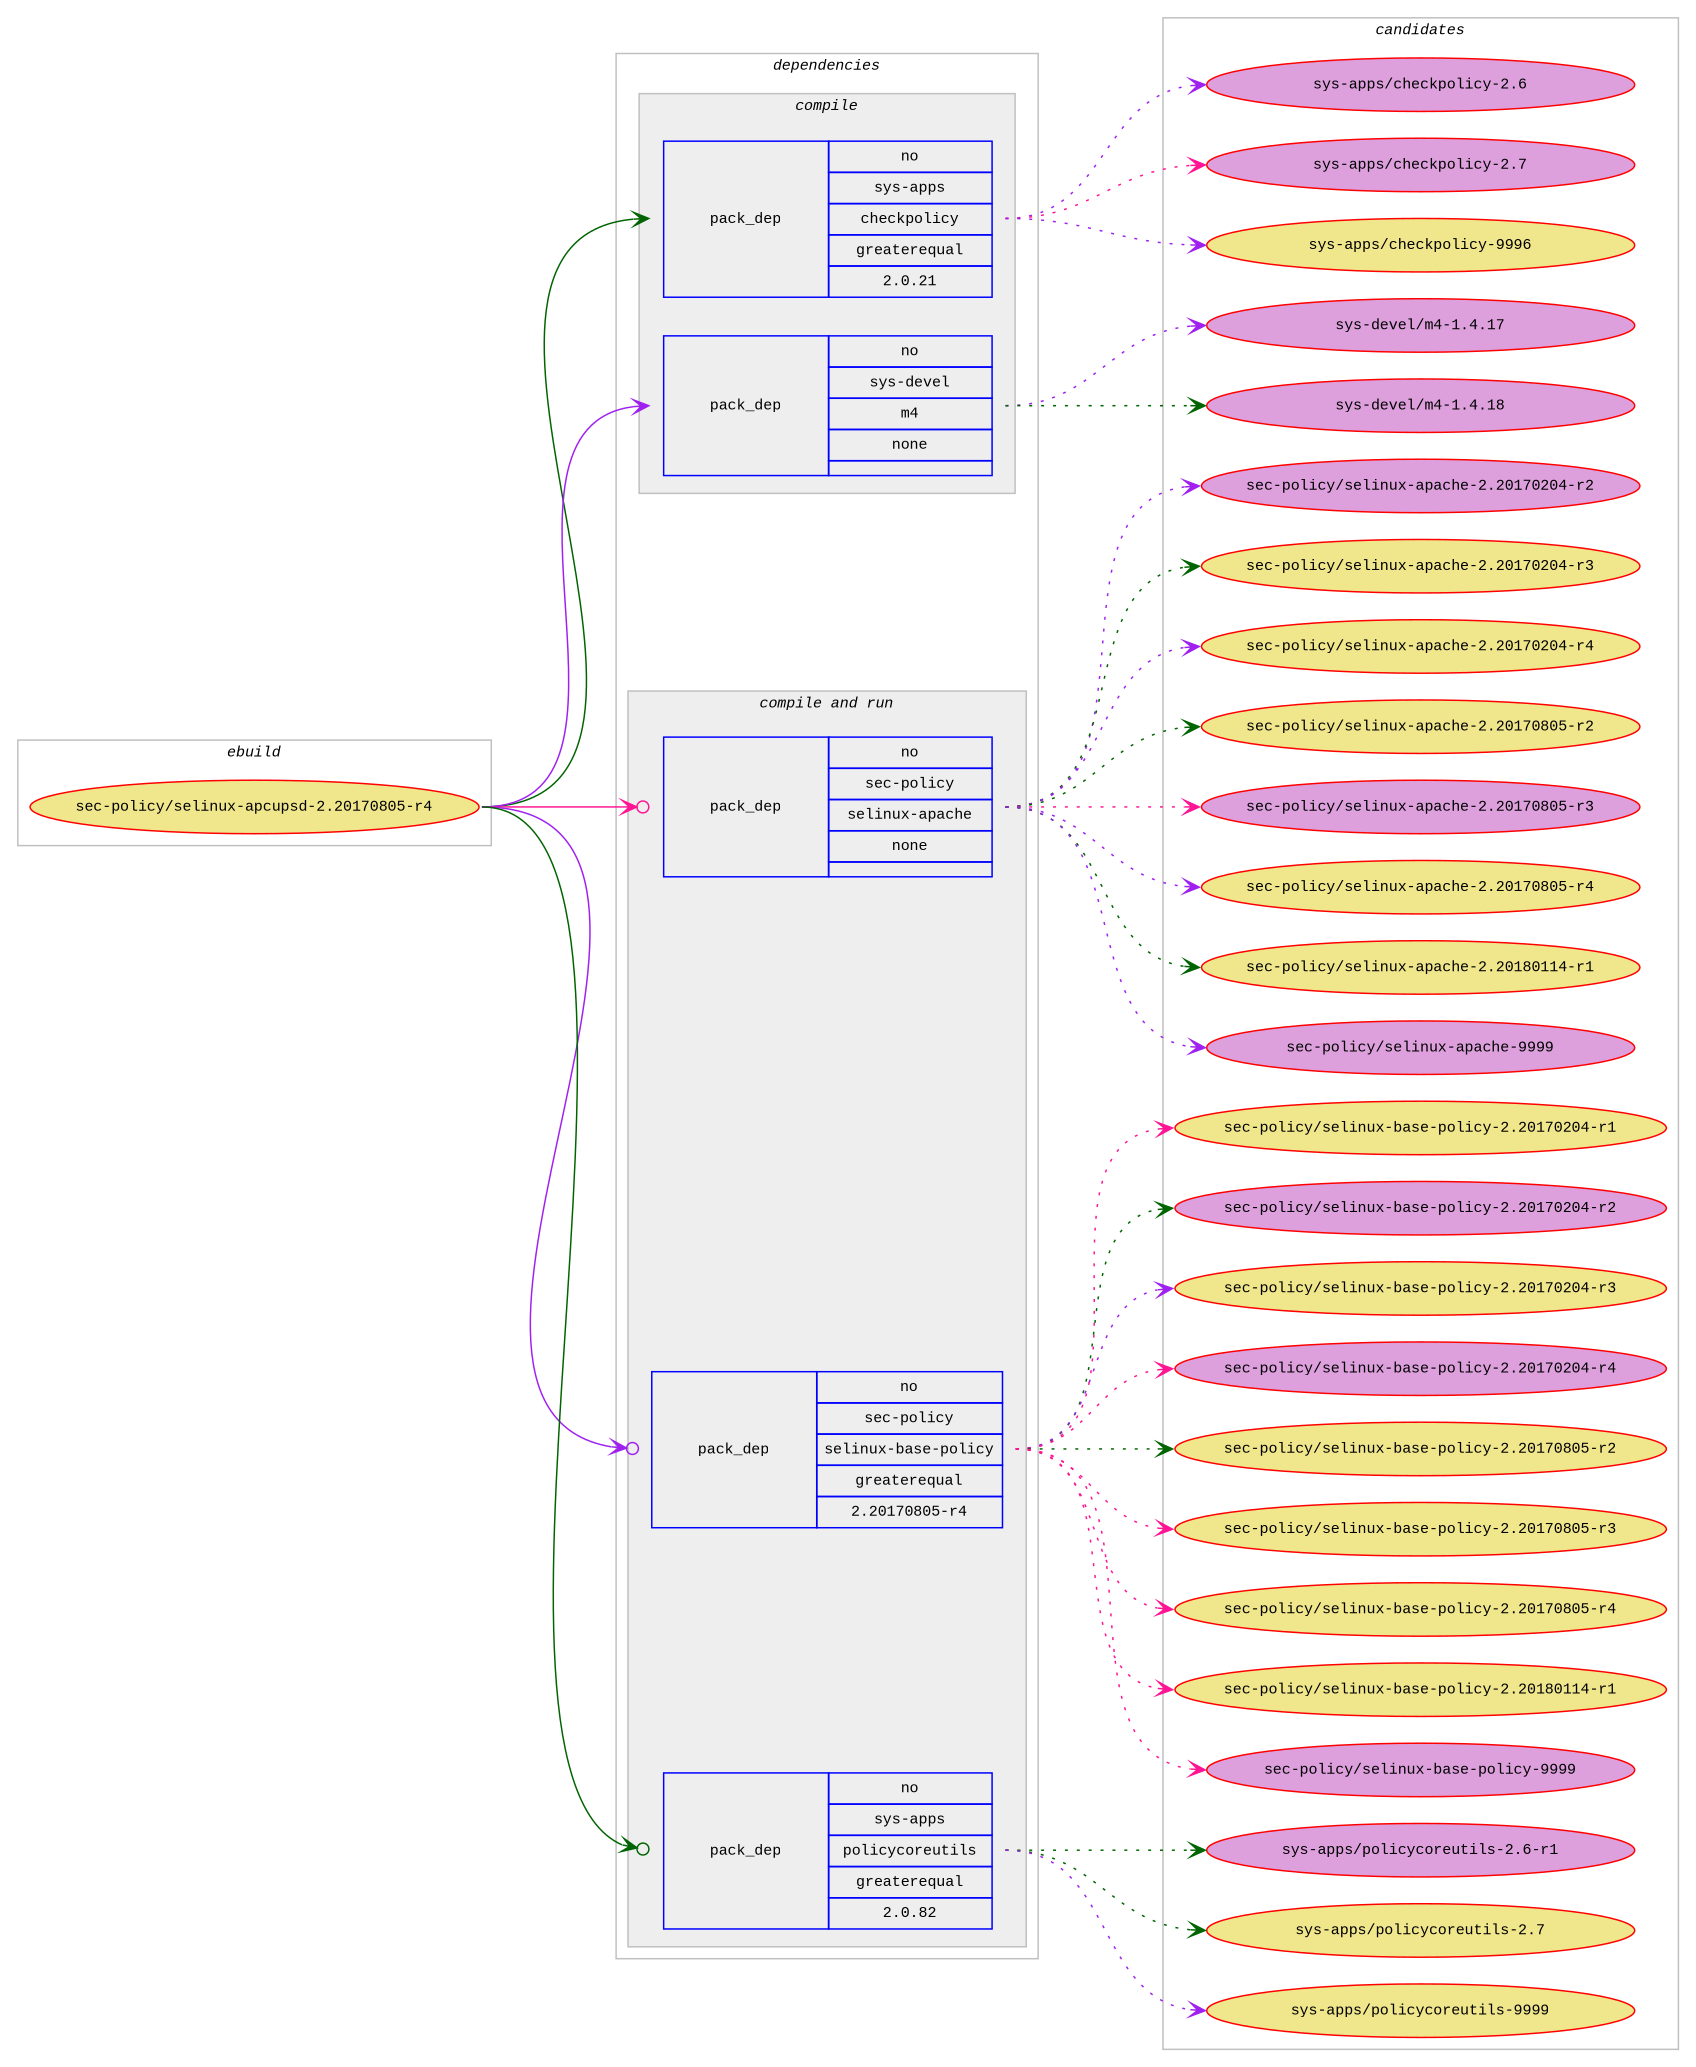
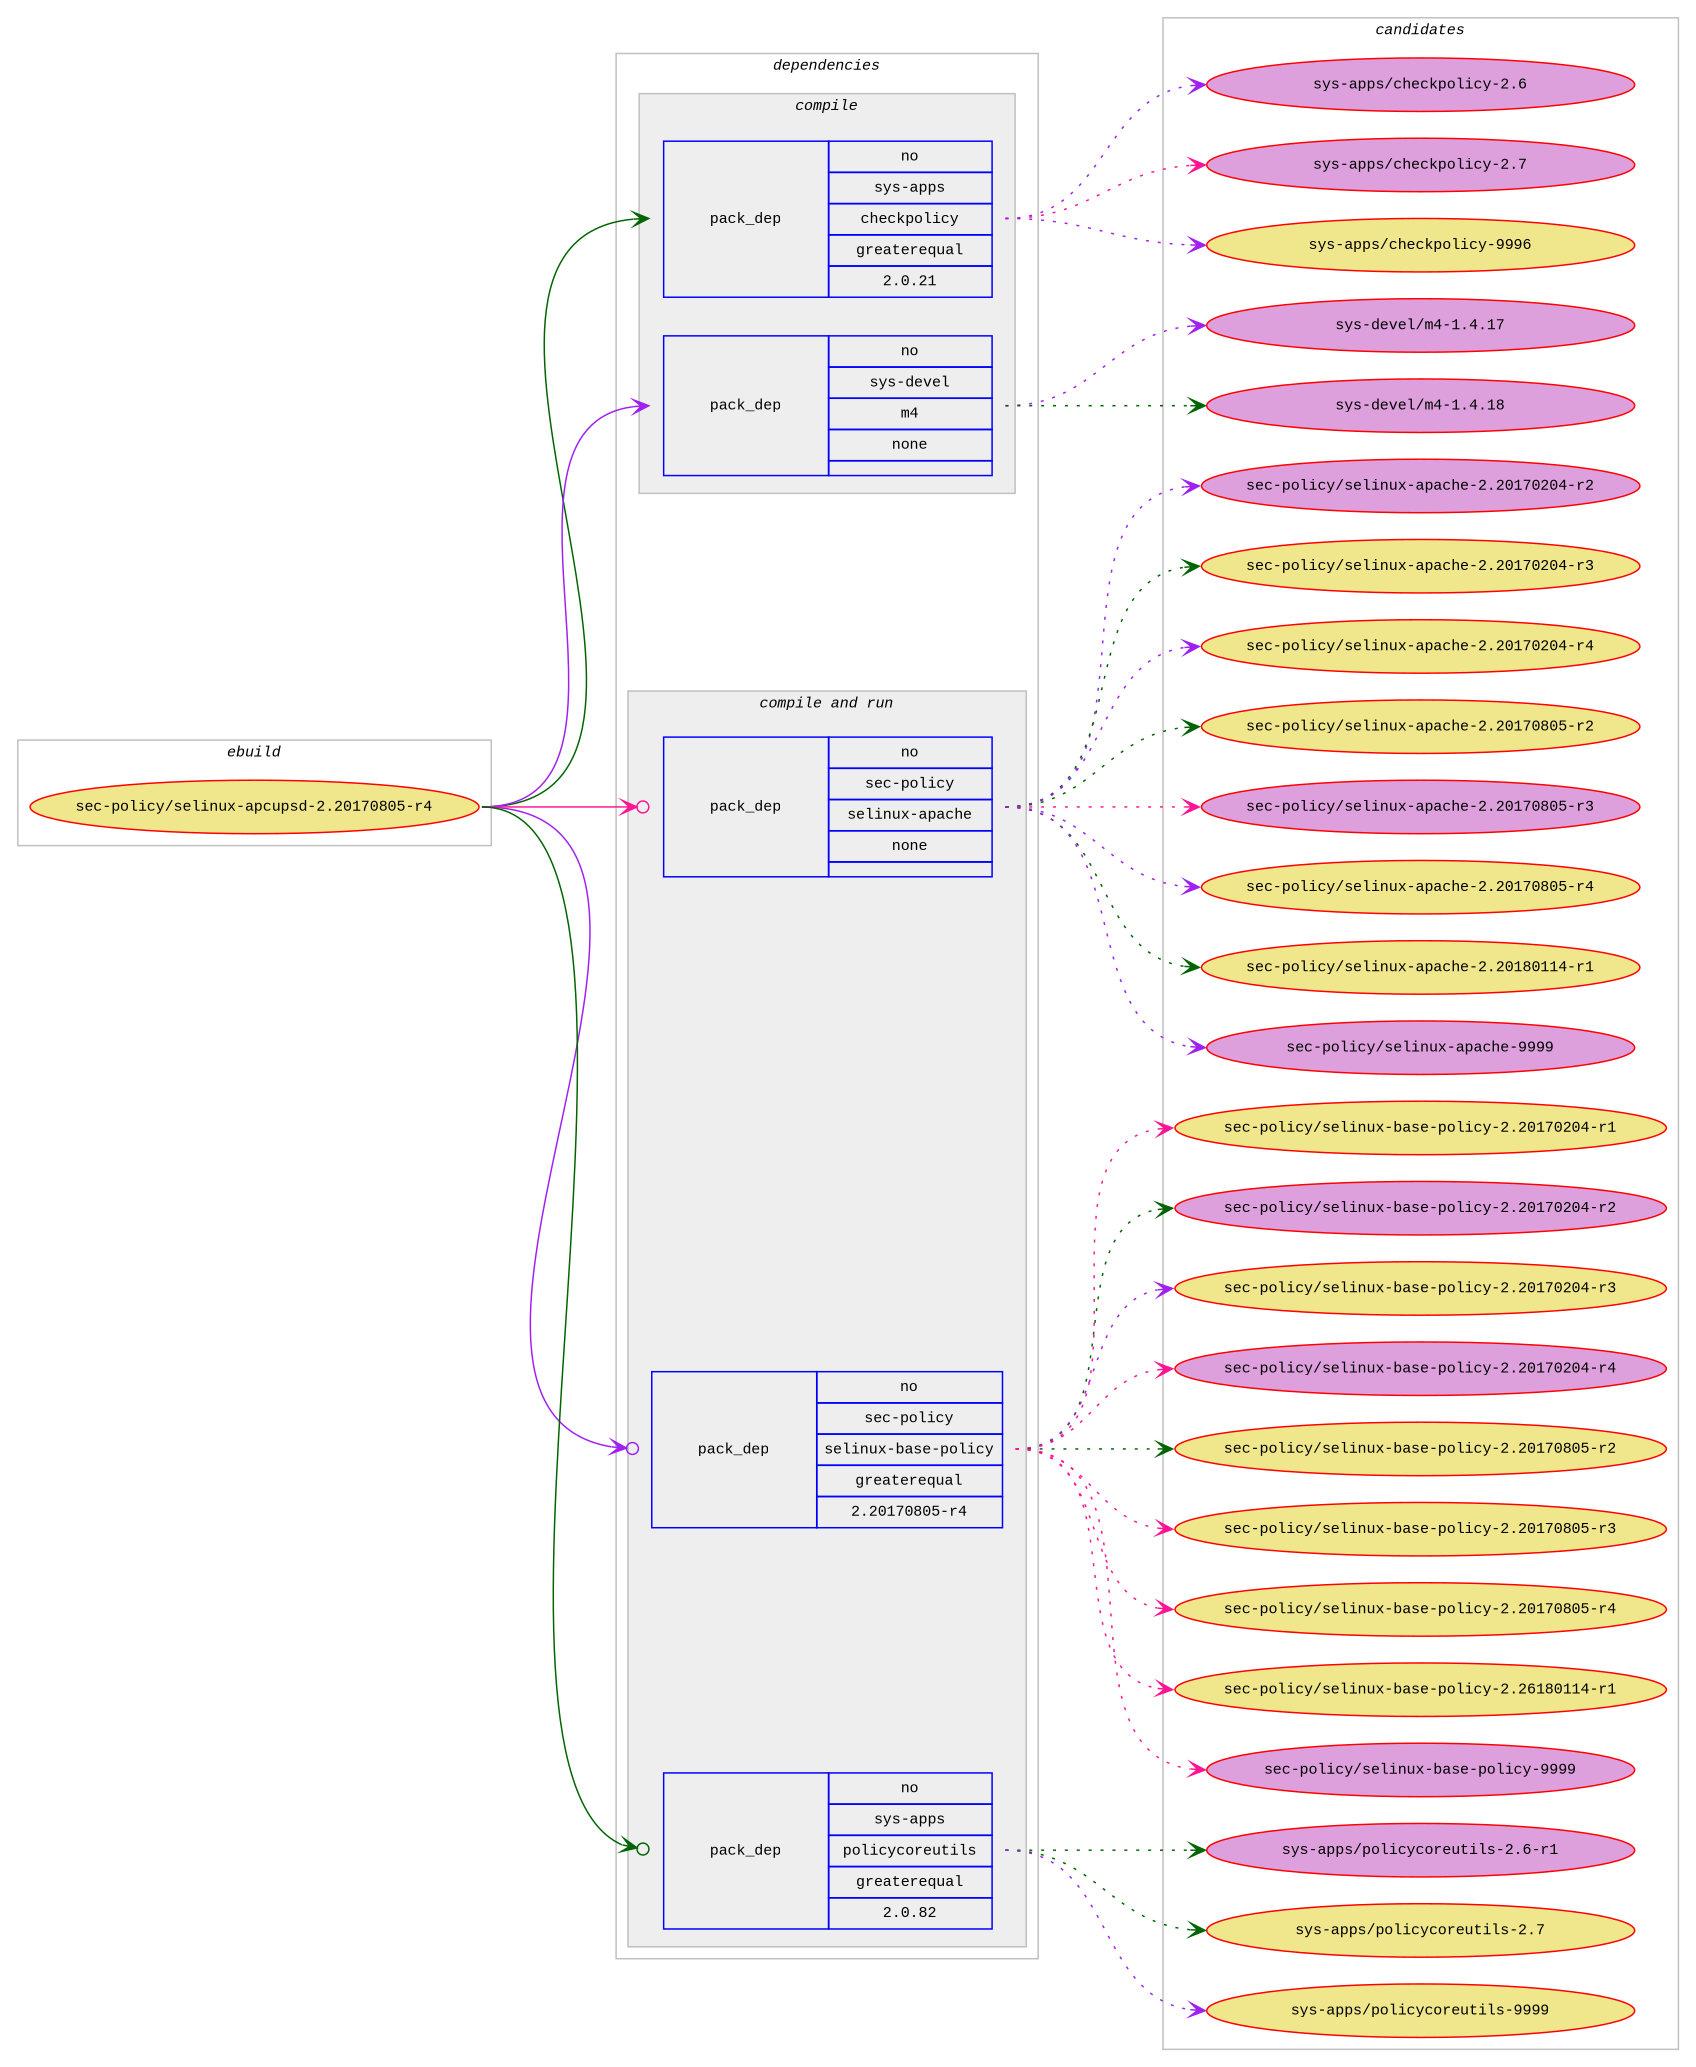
node "sec-policy/selinux-base-policy-2.20180114-r1": label "sec-policy/selinux-base-policy-2.20180114-r1" -> "sec-policy/selinux-base-policy-2.26180114-r1"
